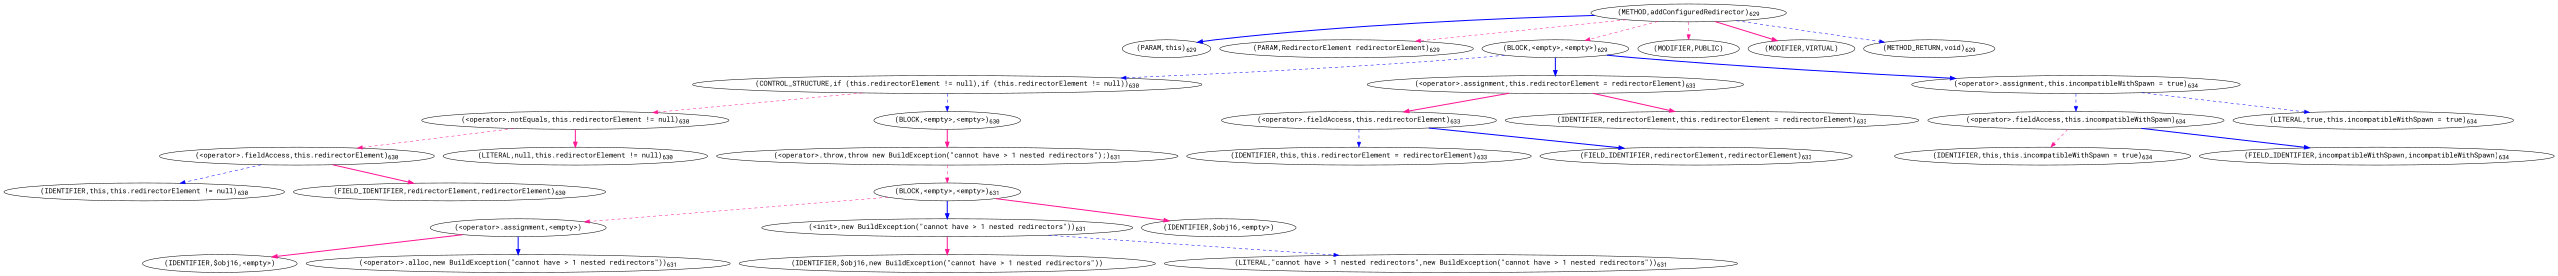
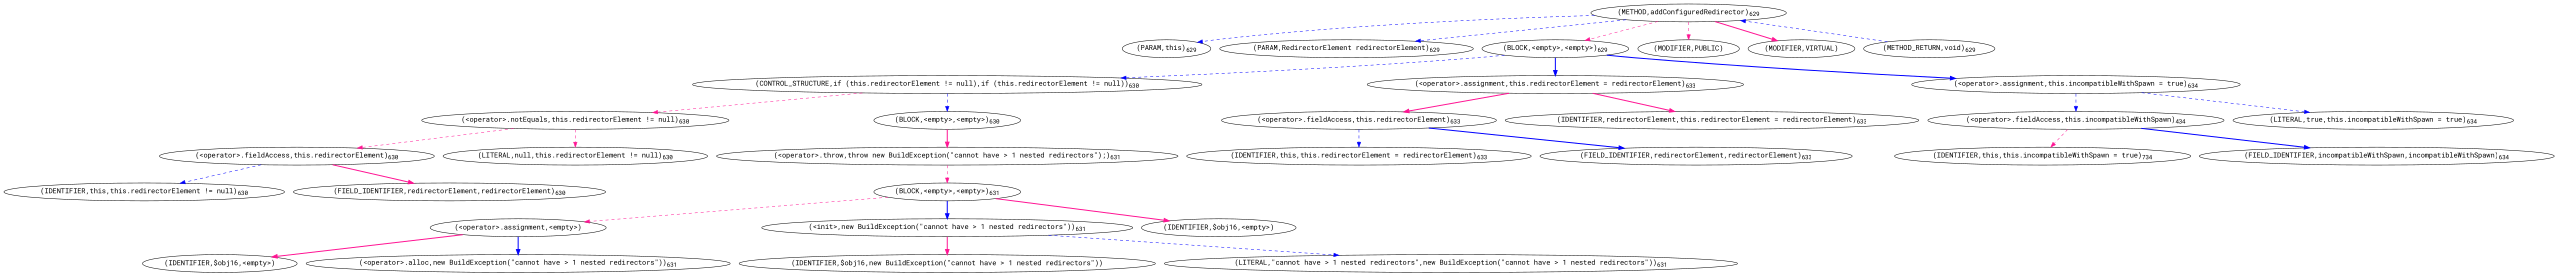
edge "(METHOD,addConfiguredRedirector)" -> "(PARAM,this)": style bold -> dashed
edge "(METHOD,addConfiguredRedirector)" -> "(PARAM,RedirectorElement redirectorElement)": color deeppink -> blue
edge "(METHOD,addConfiguredRedirector)" -> "(METHOD_RETURN,void)": reversed
node "(<operator>.fieldAccess,this.incompatibleWithSpawn)": text "634" -> "434"
edge "(<operator>.notEquals,this.redirectorElement != null)" -> "(LITERAL,null,this.redirectorElement != null)": style bold -> dashed
node "(IDENTIFIER,this,this.incompatibleWithSpawn = true)": text "634" -> "734"
